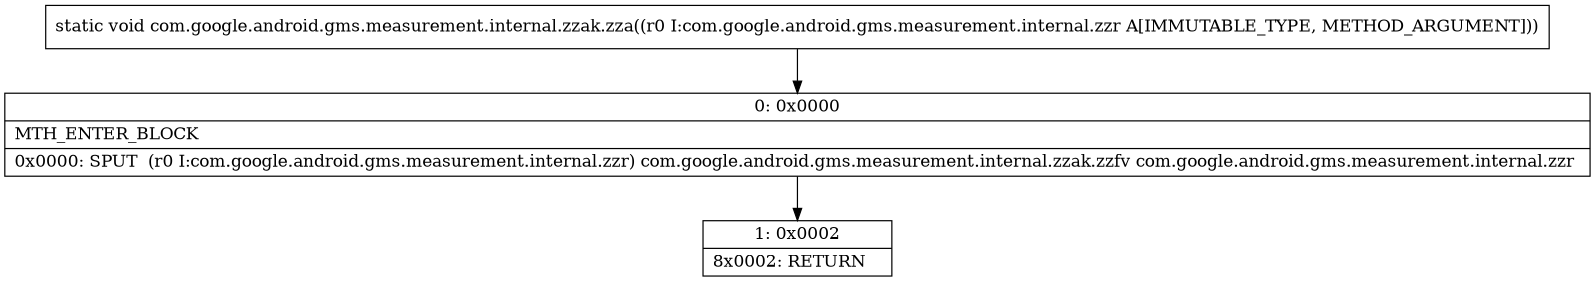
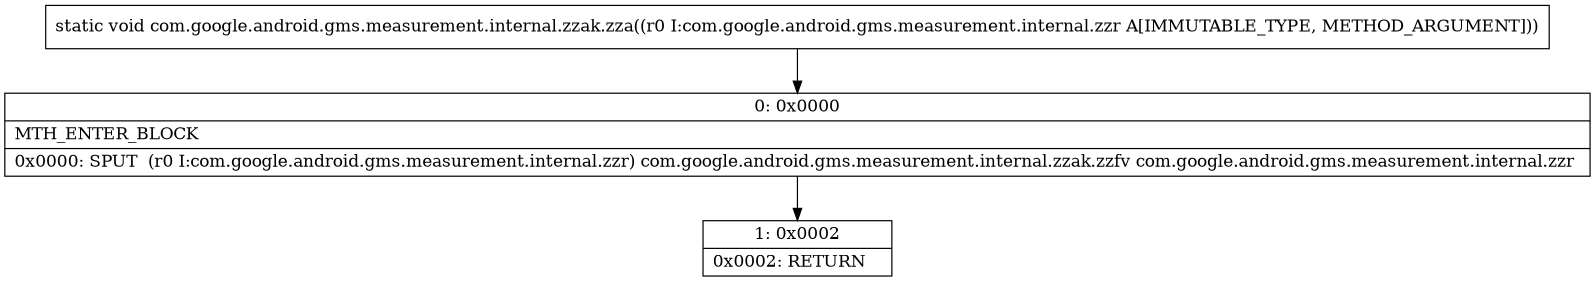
node "1: 0x0002": text "8x0002: RETURN" -> "0x0002: RETURN"
